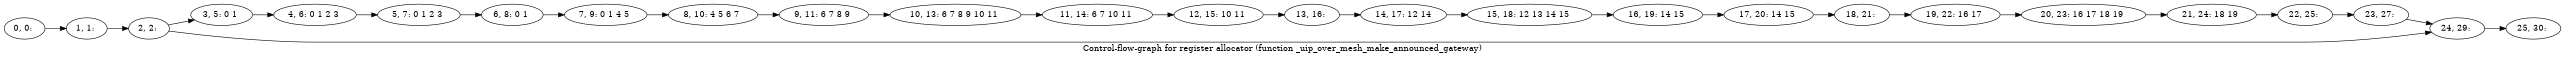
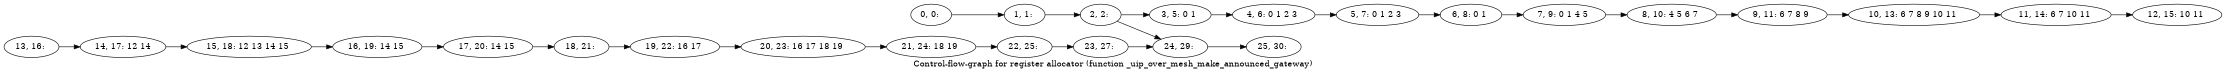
edge "12, 15: 10 11" -> "13, 16:": removed
